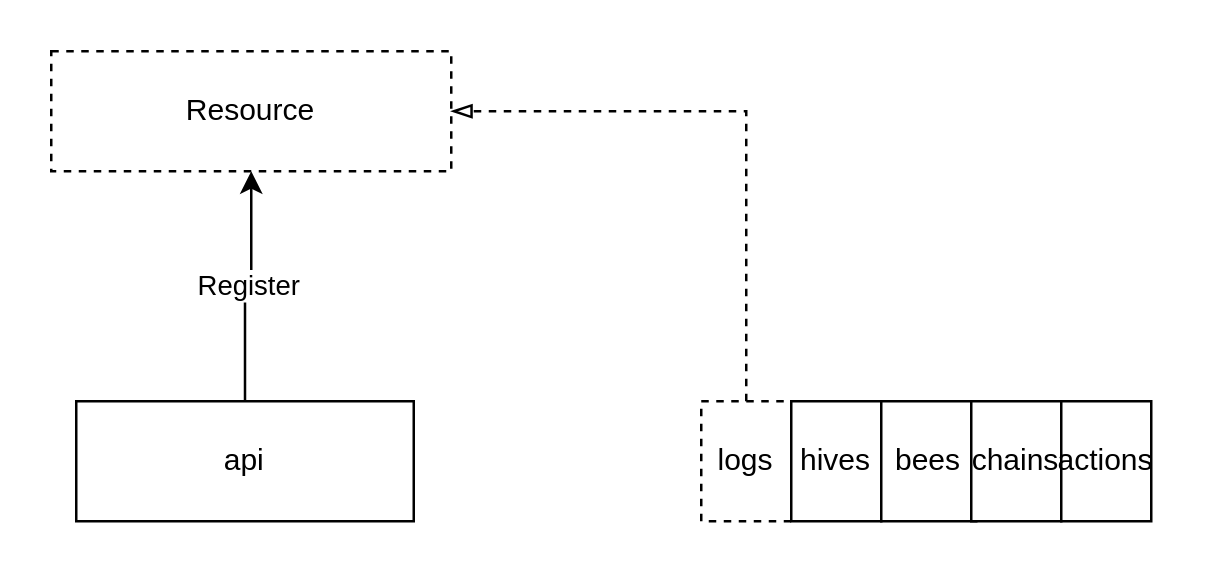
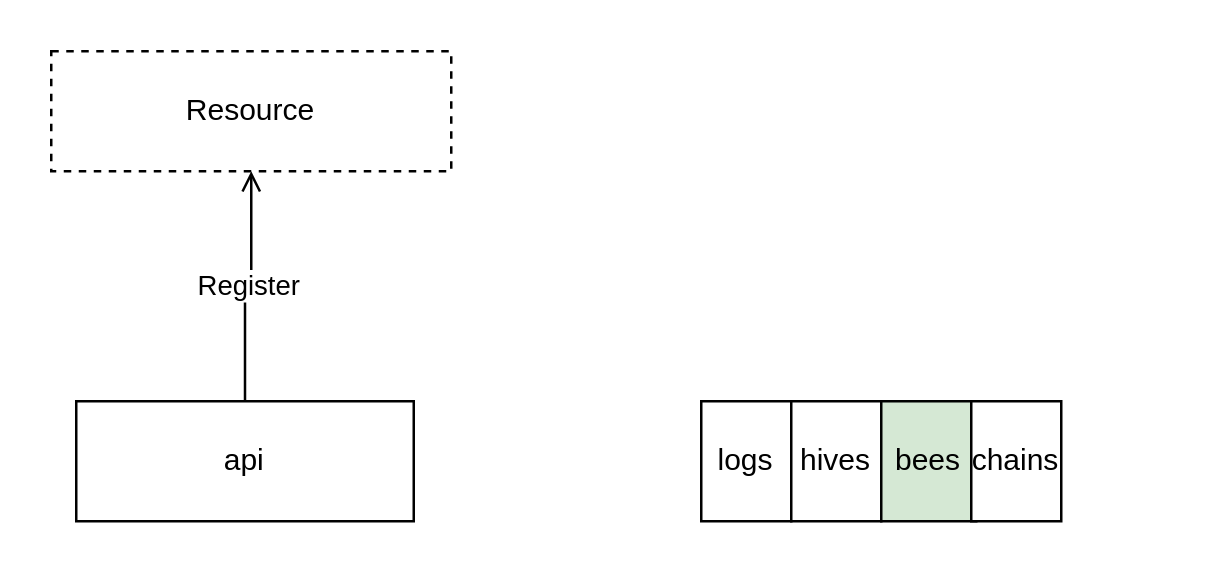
edge "logs" -> "Resource": removed
edge "api" -> "Resource": arrowhead classic -> open
node "logs": style dashed -> solid
node "bees": fillcolor #ffffff -> #d5e8d4
node "actions": removed
